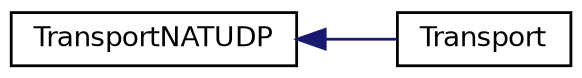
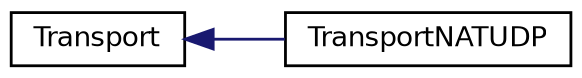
edge "Transport" -> "TransportNATUDP": reversed
